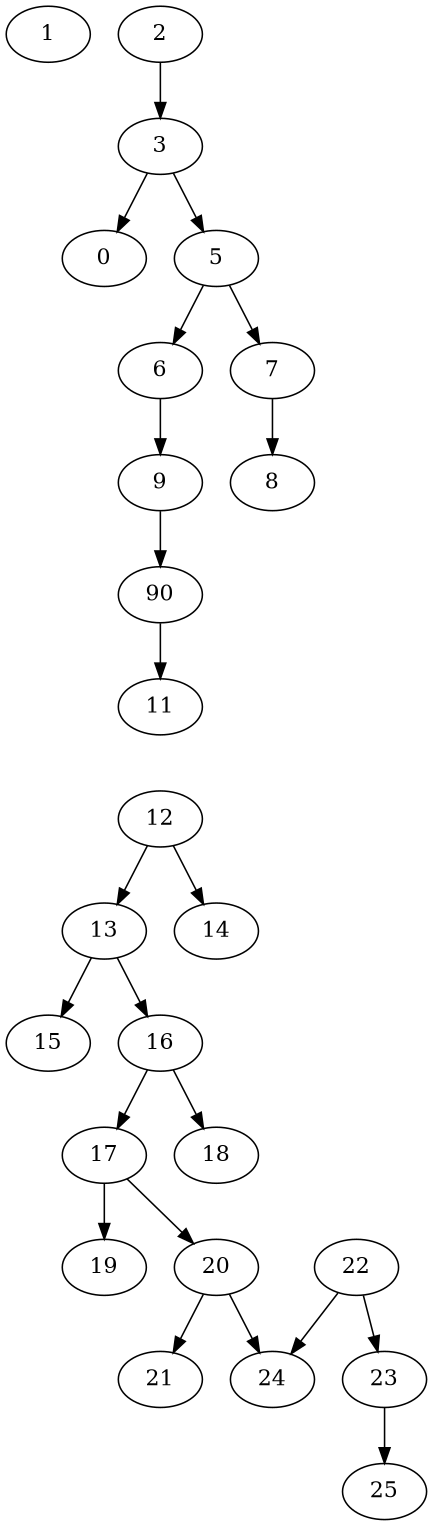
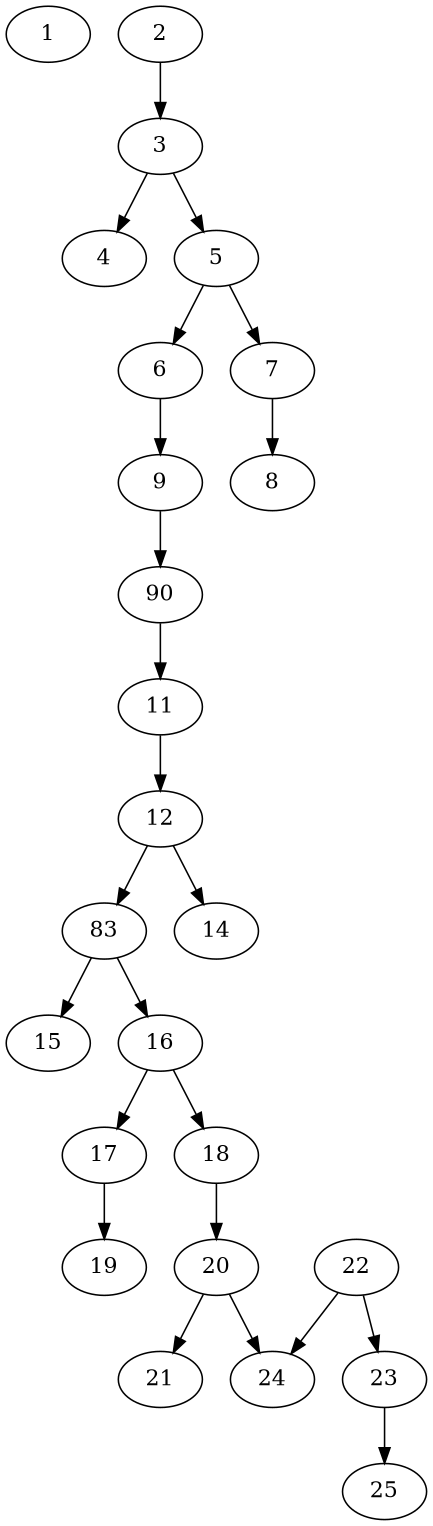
node "0": label "0" -> "4"
edge "11" -> "12": added
node "13": label "13" -> "83"
edge "17" -> "20": now "18" -> "20"
